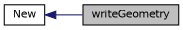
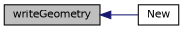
edge "writeGeometry" -> "New": reversed
